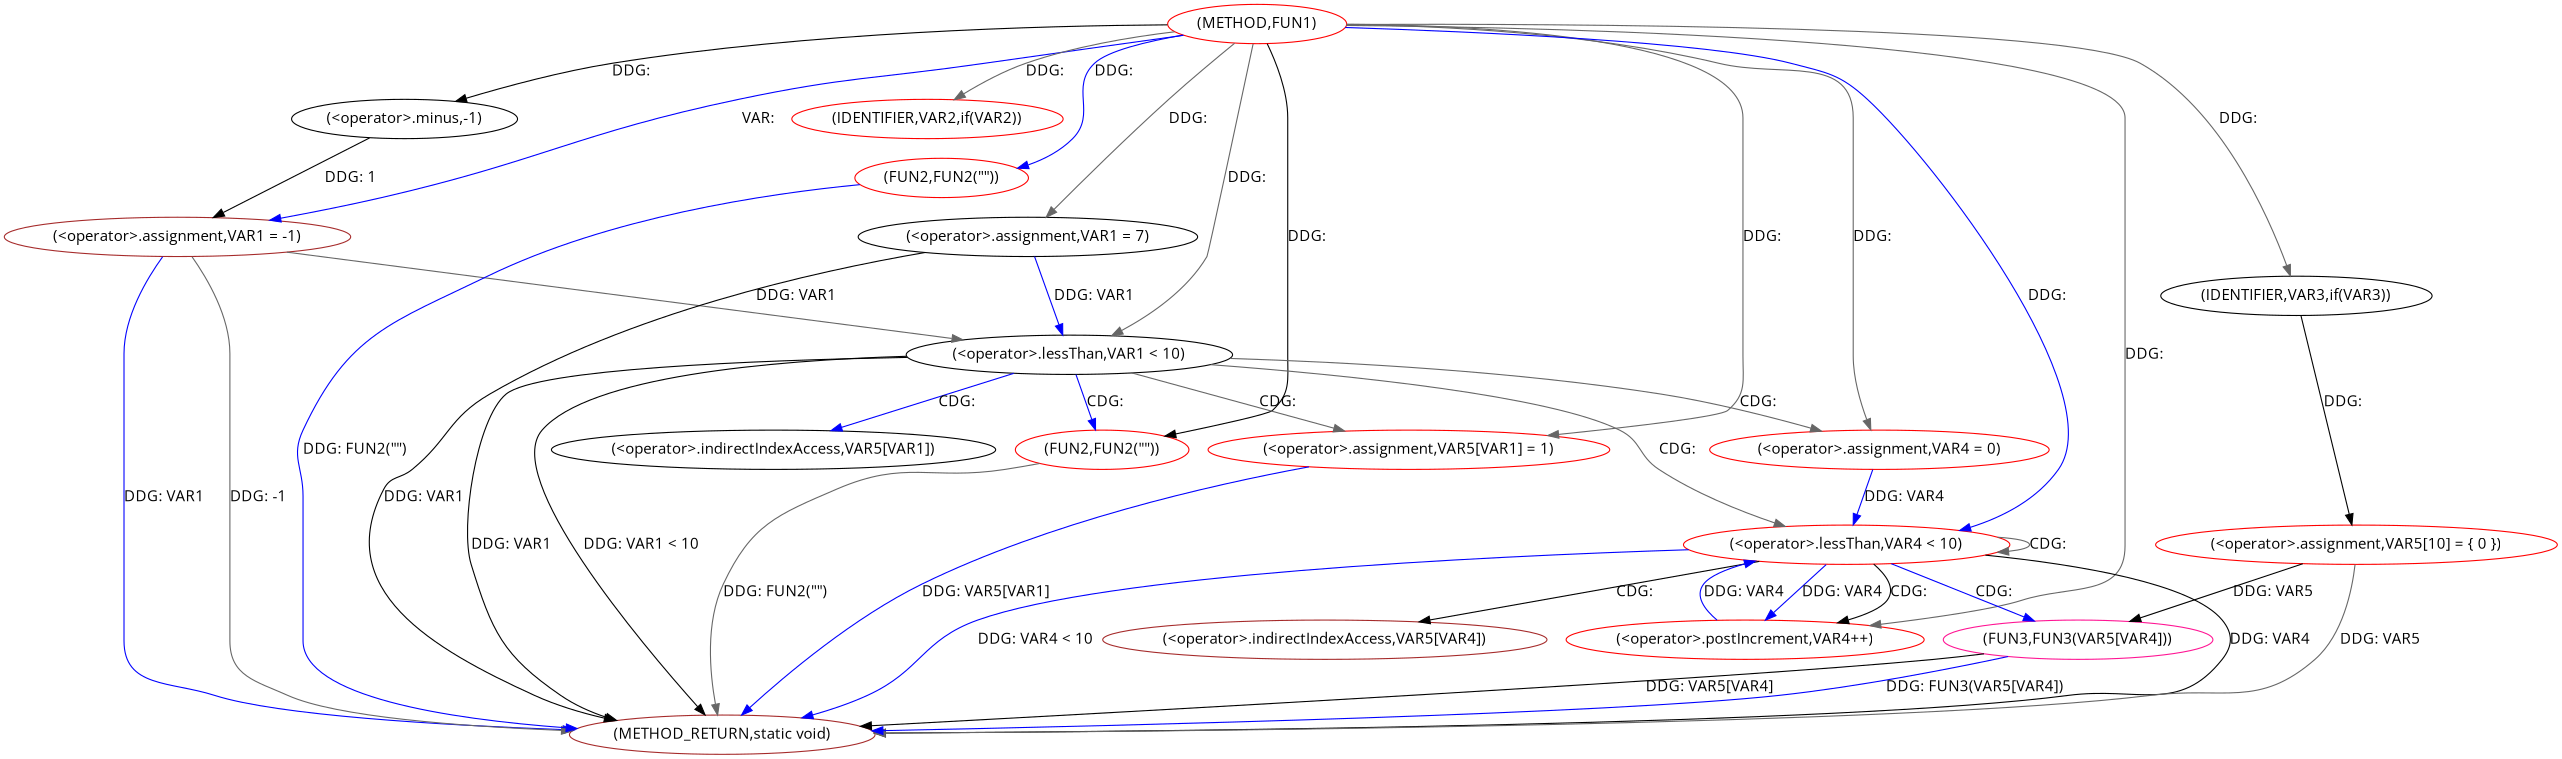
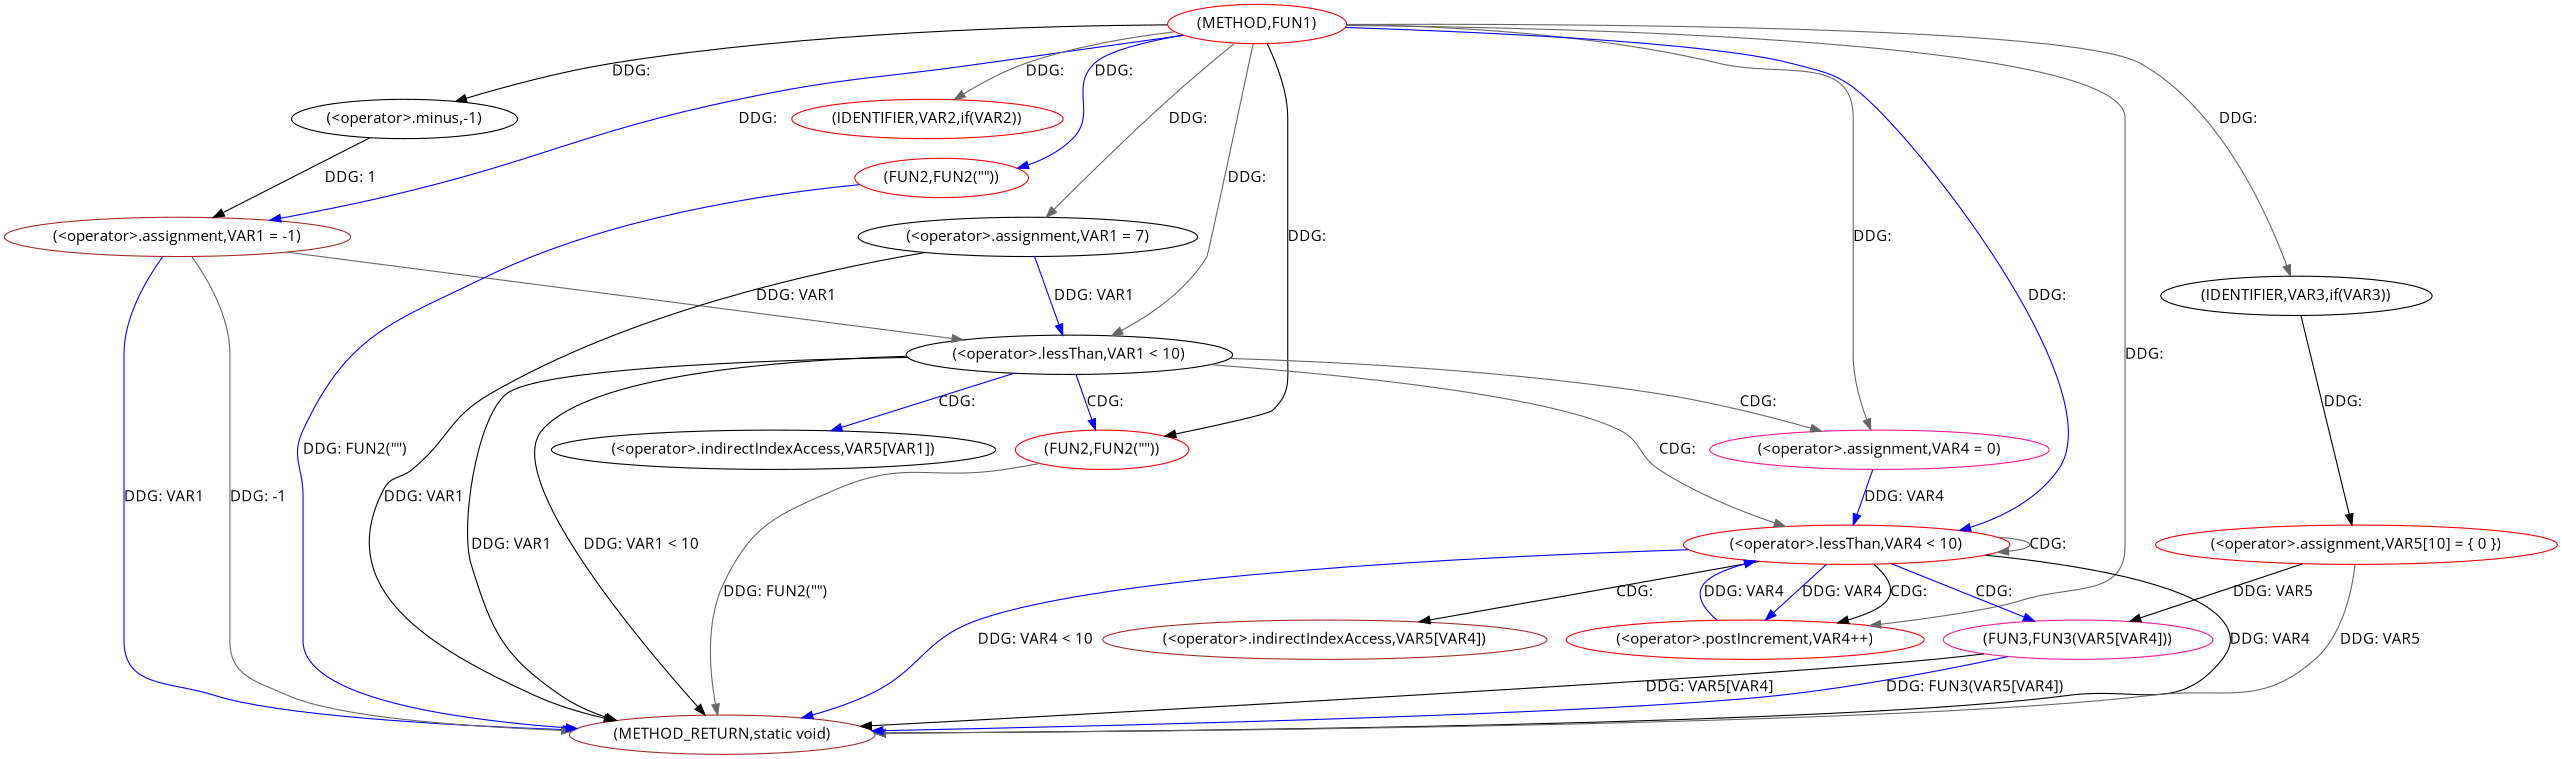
edge "(METHOD,FUN1)" -> "(<operator>.assignment,VAR1 = -1)": label "VAR: " -> "DDG: "
node "(<operator>.assignment,VAR5[VAR1] = 1)": removed
node "(<operator>.assignment,VAR4 = 0)": color red -> deeppink
